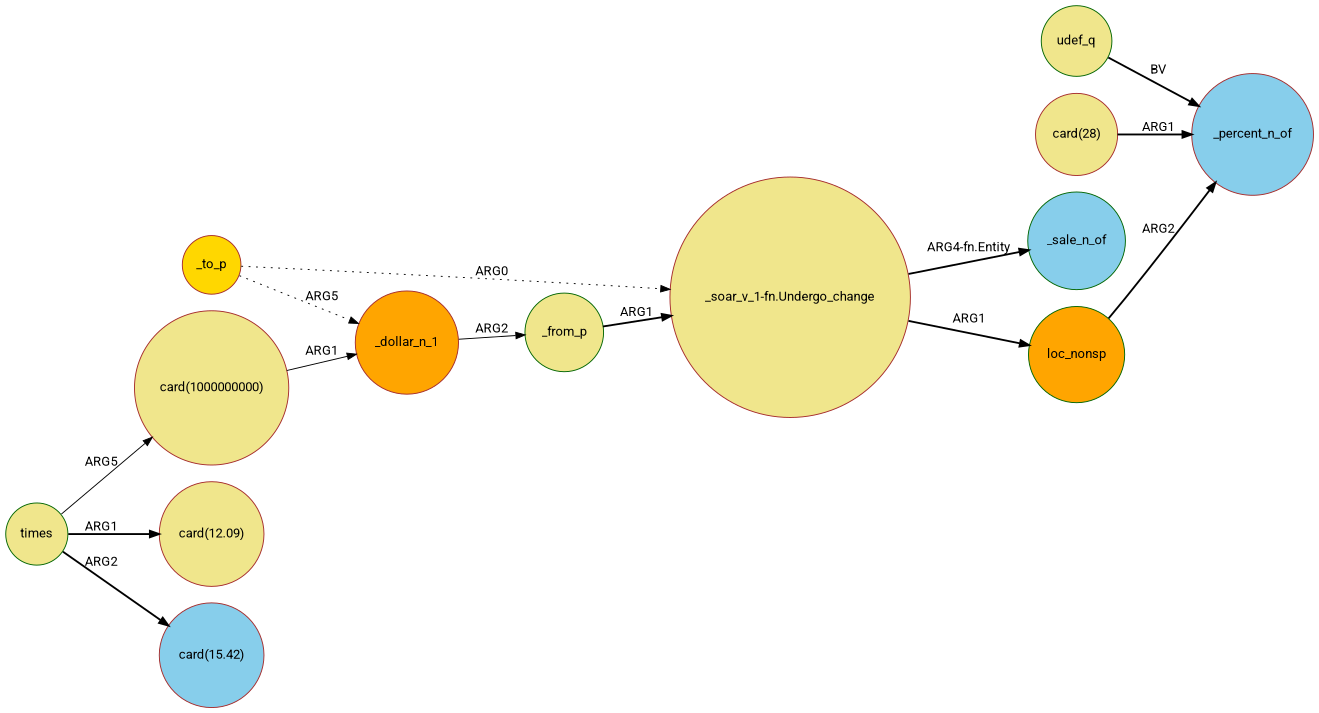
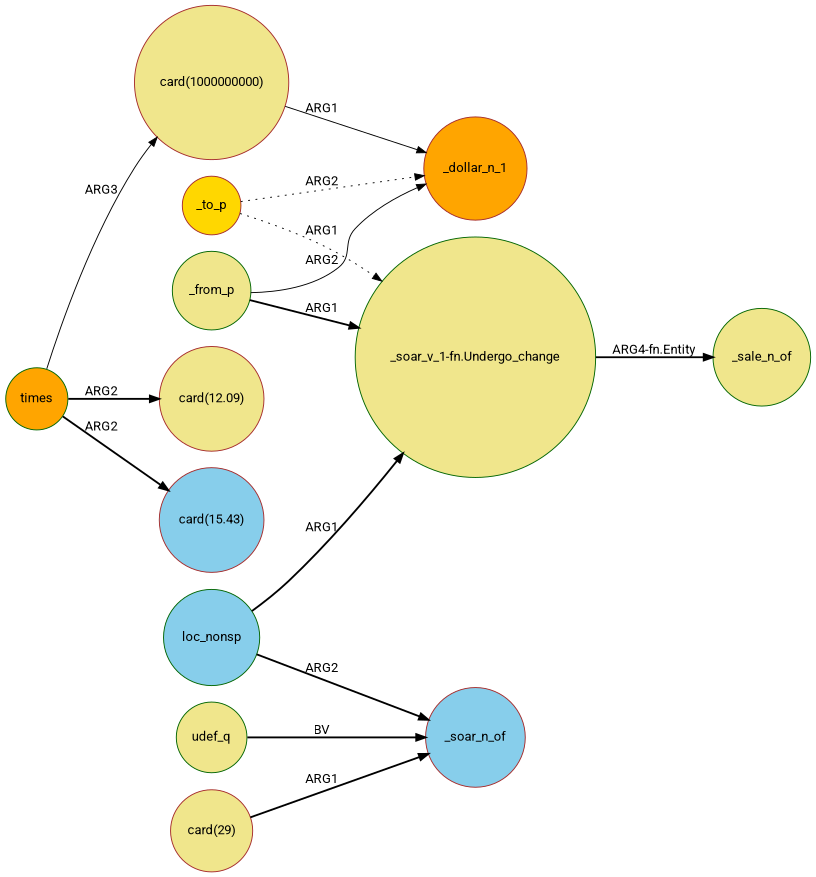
node "card(28)": label "card(28)" -> "card(29)"
node "_percent_n_of": label "_percent_n_of" -> "_soar_n_of"
node "_sale_n_of": fillcolor skyblue -> khaki
edge "_to_p" -> "_soar_v_1-fn.Undergo_change": label "ARG0" -> "ARG1"
edge "_to_p" -> "_dollar_n_1": label "ARG5" -> "ARG2"
node "_soar_v_1-fn.Undergo_change": color brown -> darkgreen
edge "_soar_v_1-fn.Undergo_change" -> "loc_nonsp": reversed
edge "_dollar_n_1" -> "_from_p": reversed
node "loc_nonsp": fillcolor orange -> skyblue
edge "times" -> "card(1000000000)": label "ARG5" -> "ARG3"
edge "times" -> "card(12.09)": label "ARG1" -> "ARG2"
node "times": fillcolor khaki -> orange
node "card(15.42)": label "card(15.42)" -> "card(15.43)"
